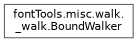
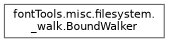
node "fontTools.misc.walk. _walk.BoundWalker": label "fontTools.misc.walk. _walk.BoundWalker" -> "fontTools.misc.filesystem. _walk.BoundWalker"
